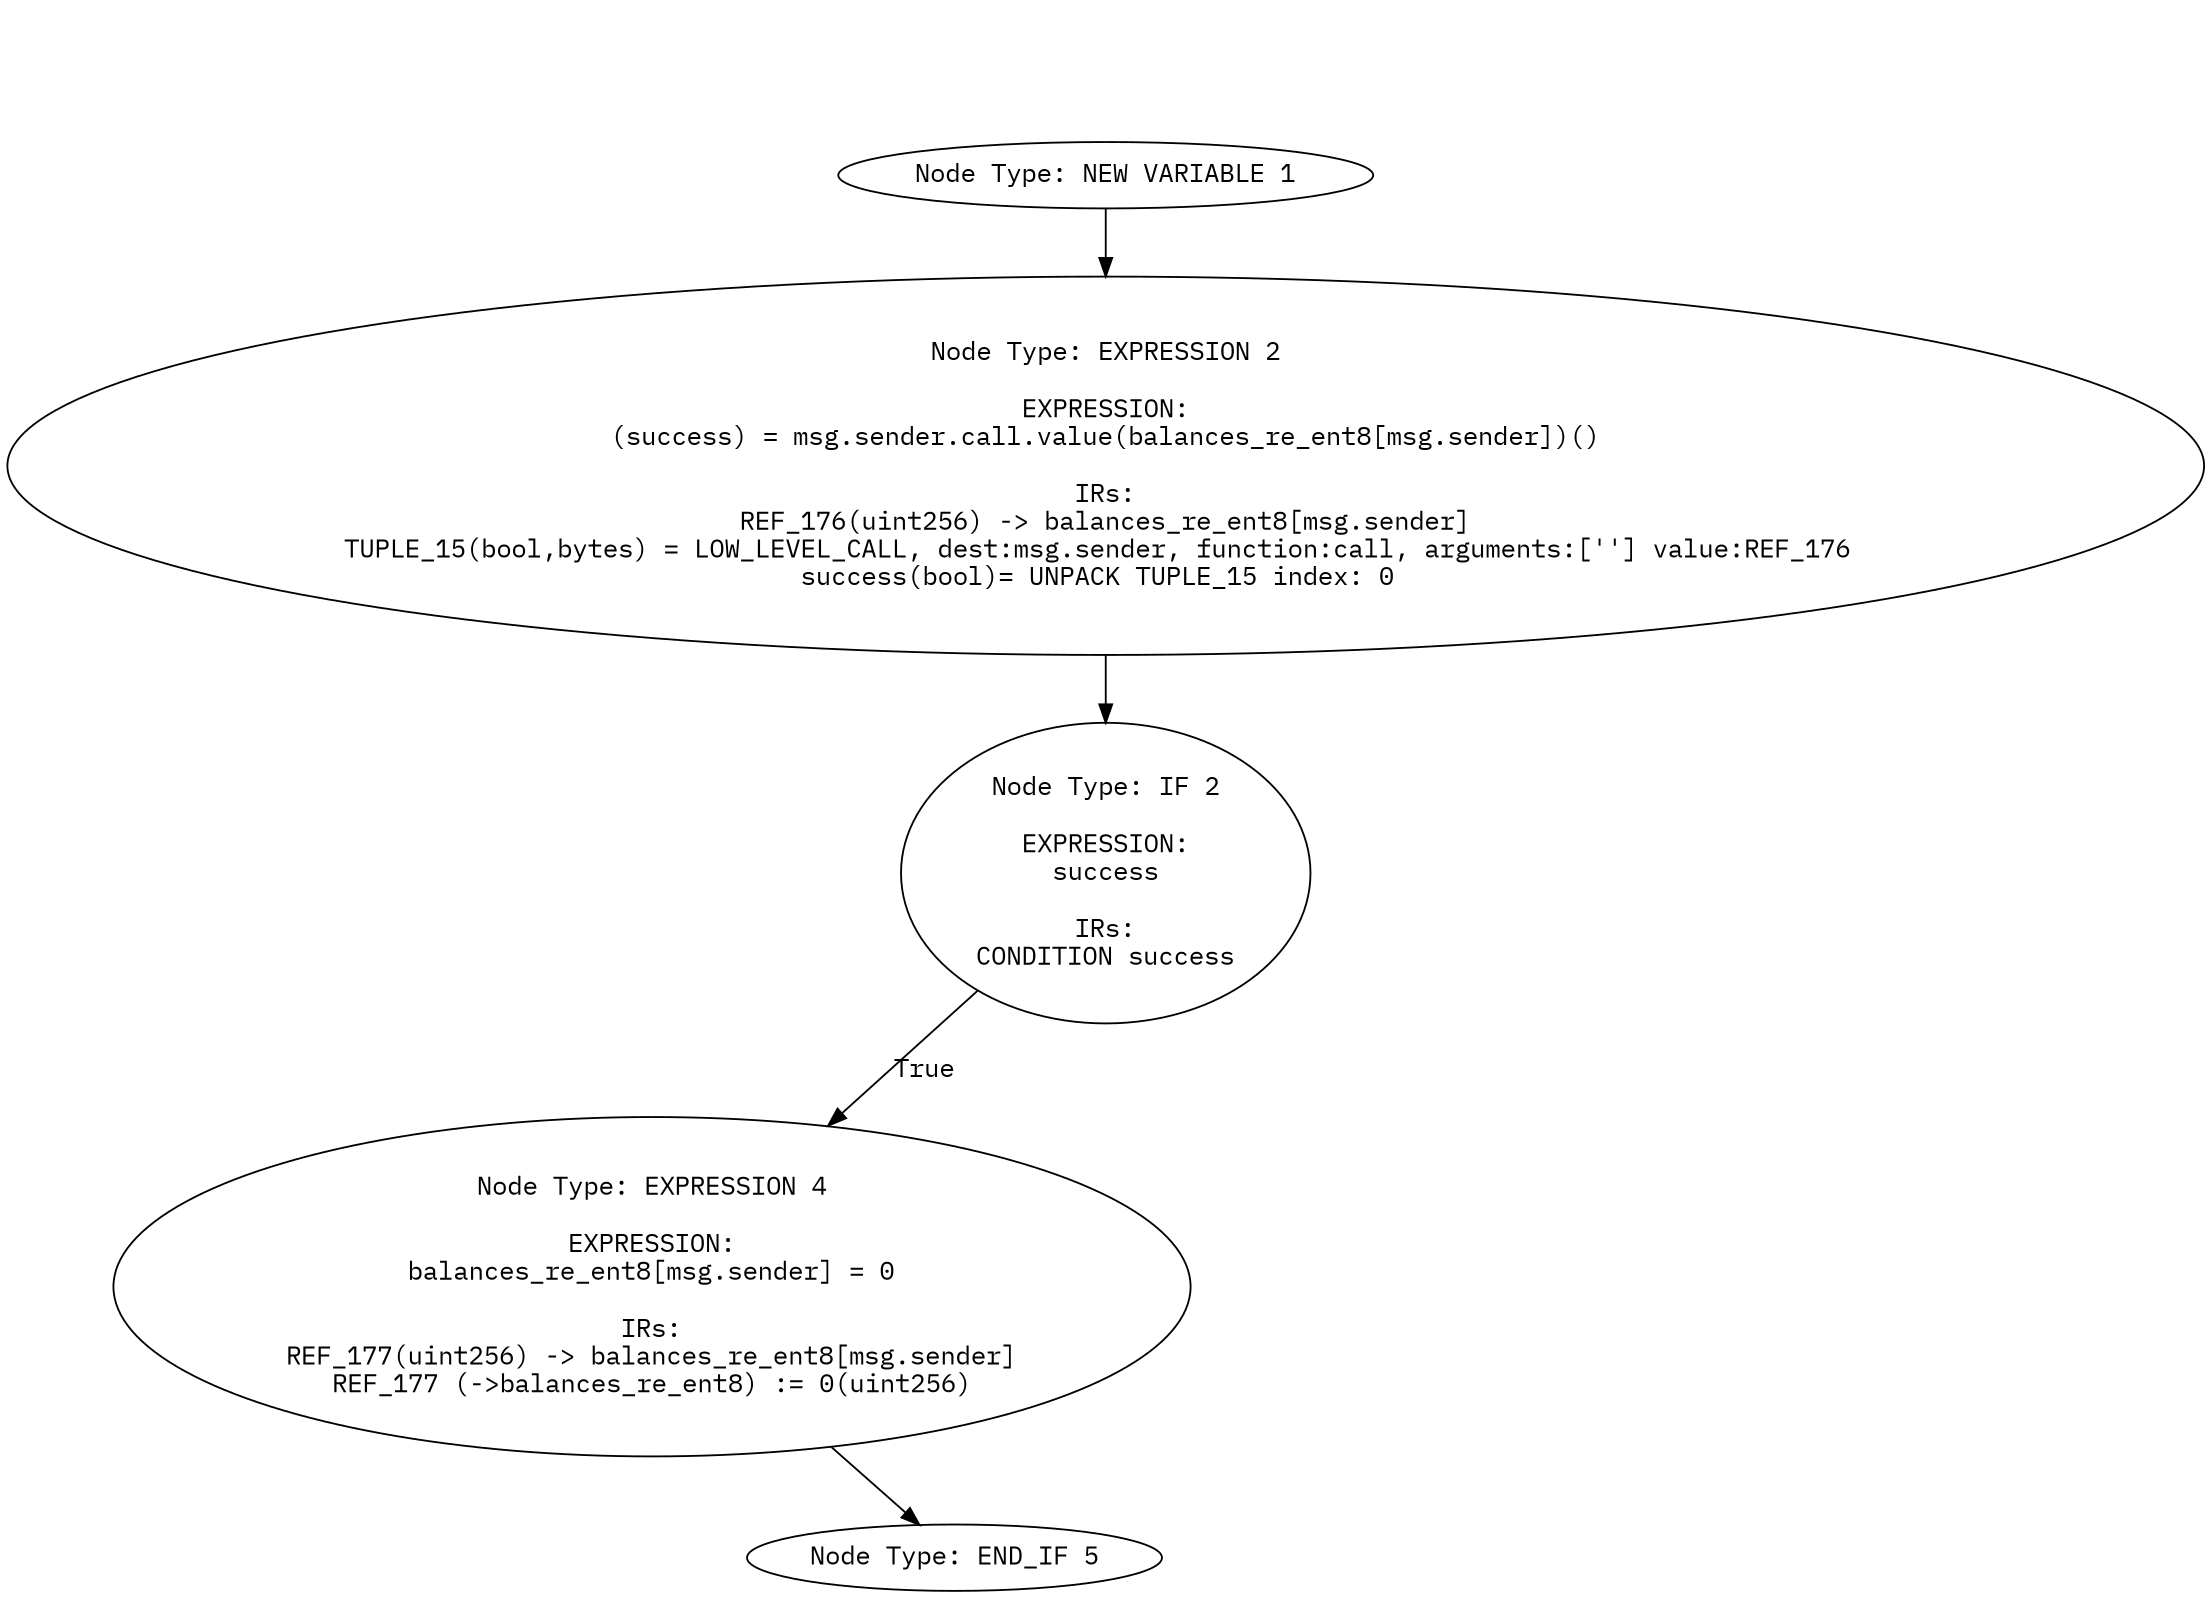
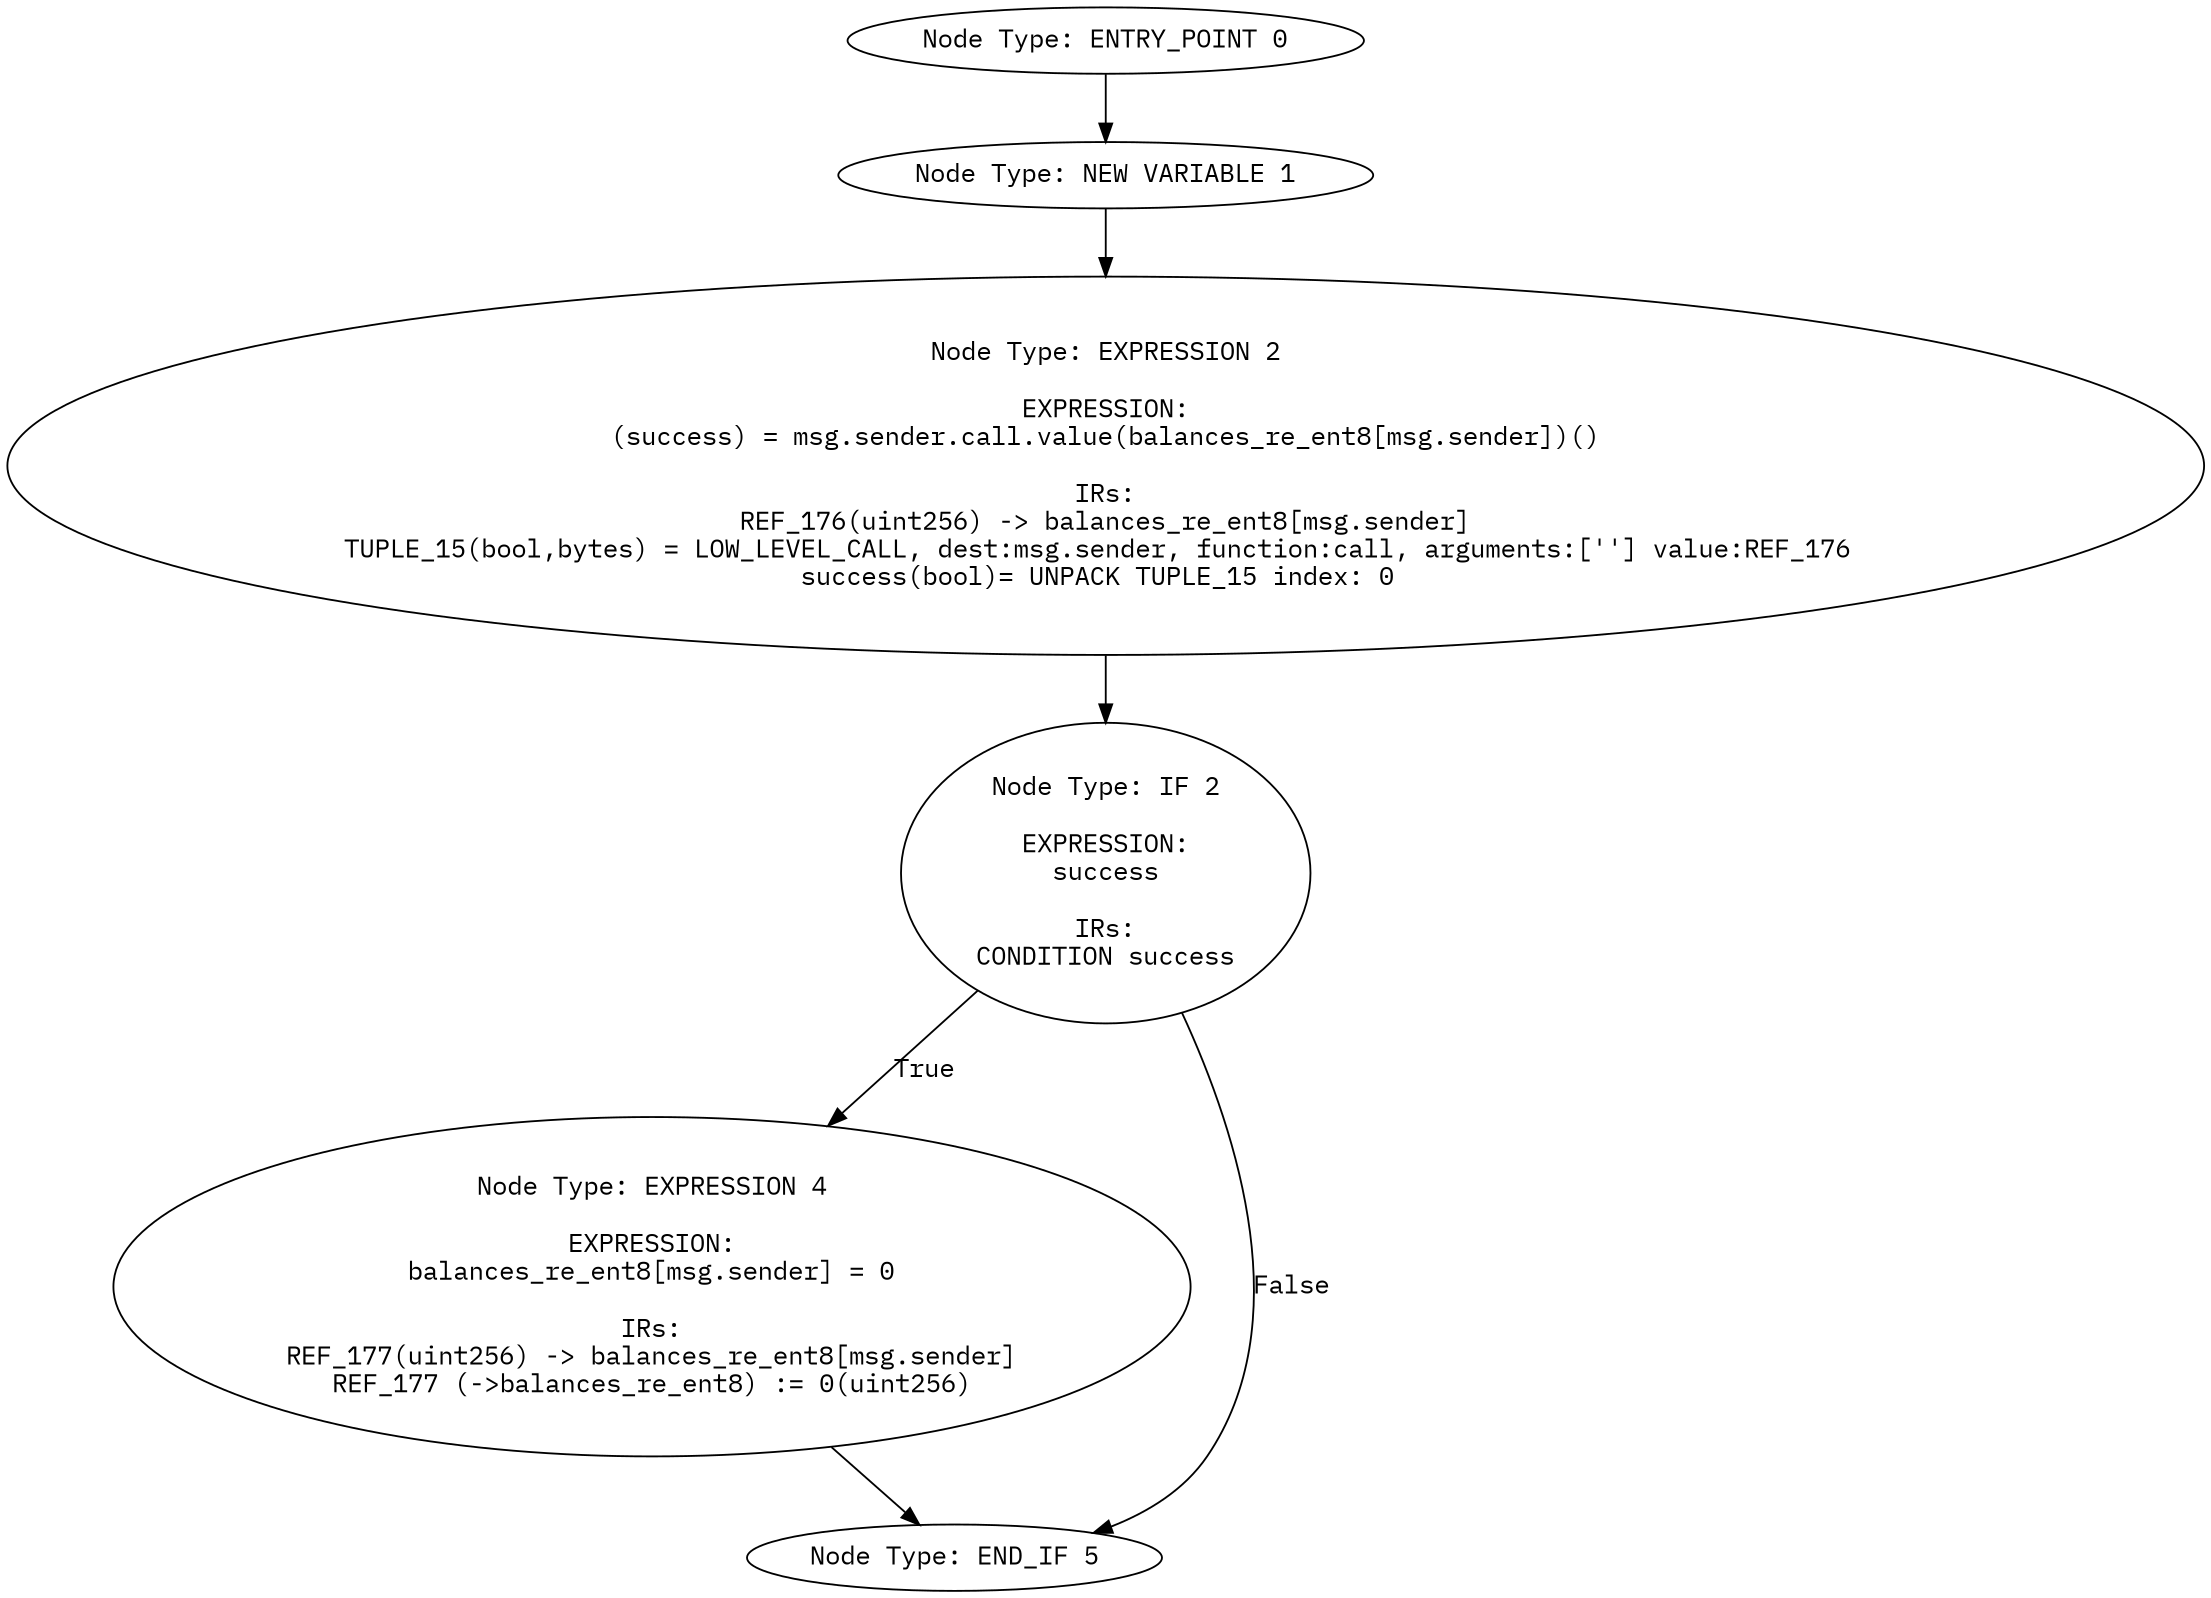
node "Node Type: ENTRY_POINT 0": added
edge "Node Type: IF 2 EXPRESSION: success IRs: CONDITION success" -> "Node Type: END_IF 5": added, label "False"
